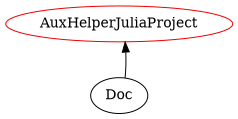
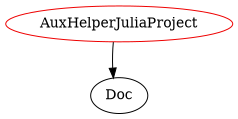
edge "Doc" -> "AuxHelperJuliaProject": reversed
